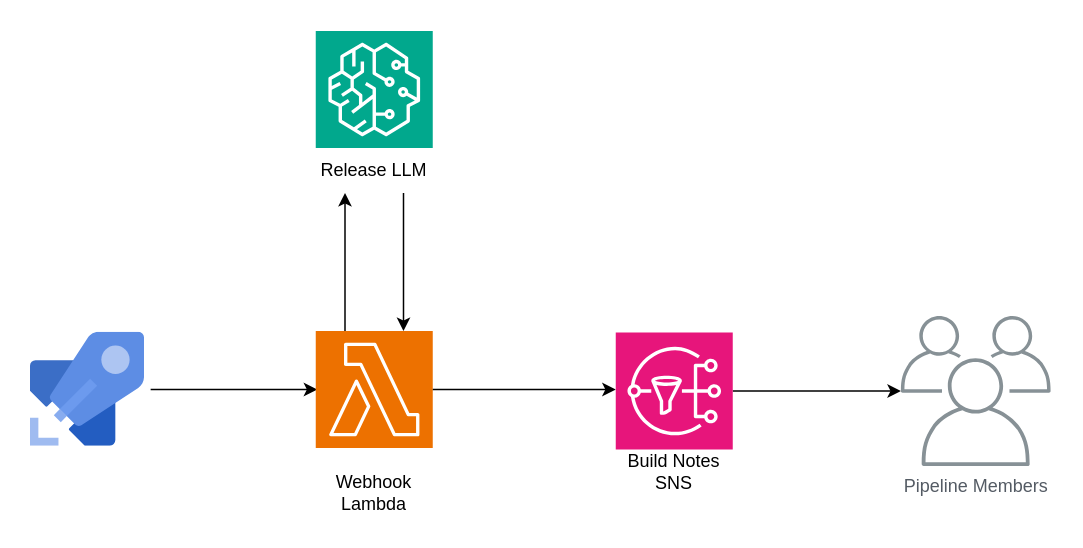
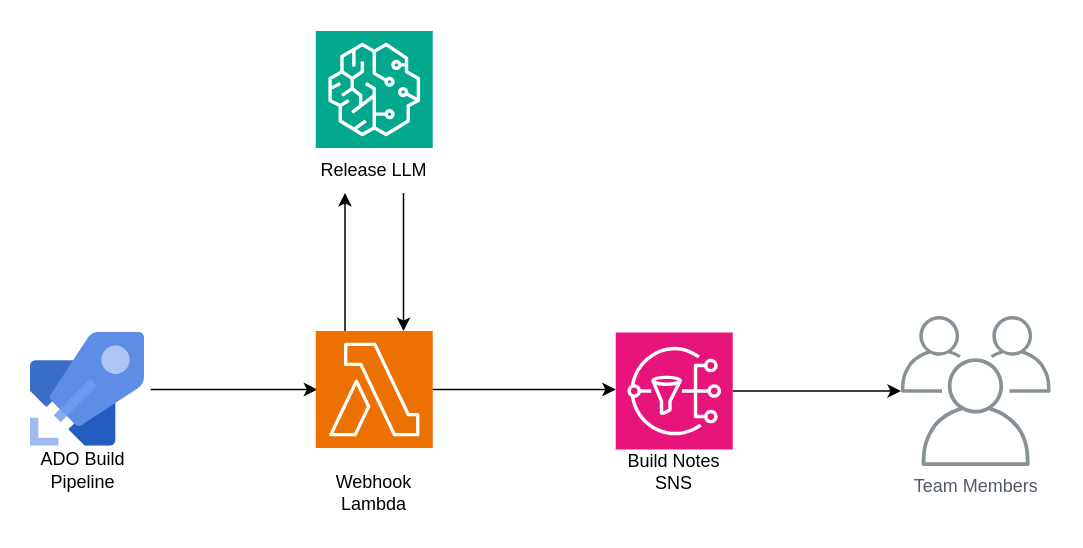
node "ADO Build Pipeline": added
node "Pipeline Members": label "Pipeline Members" -> "Team Members"
